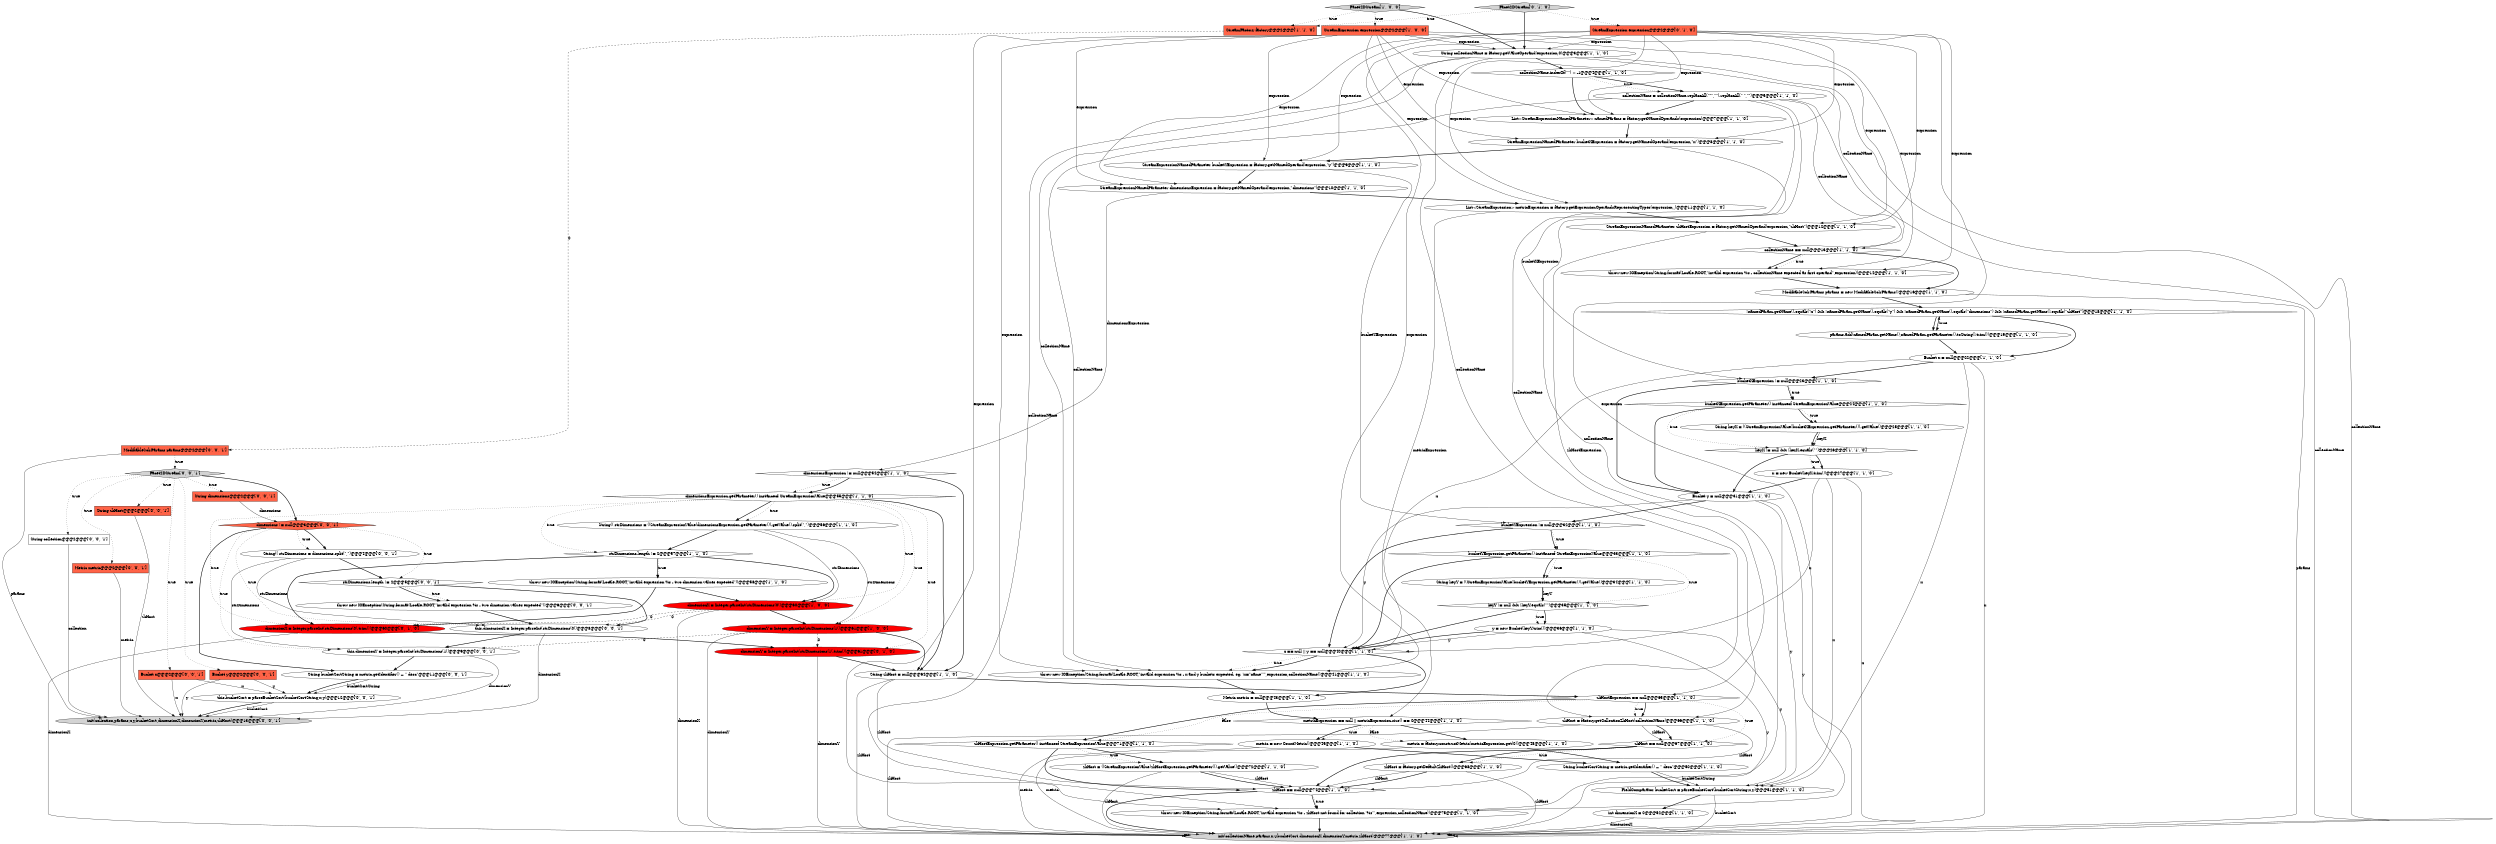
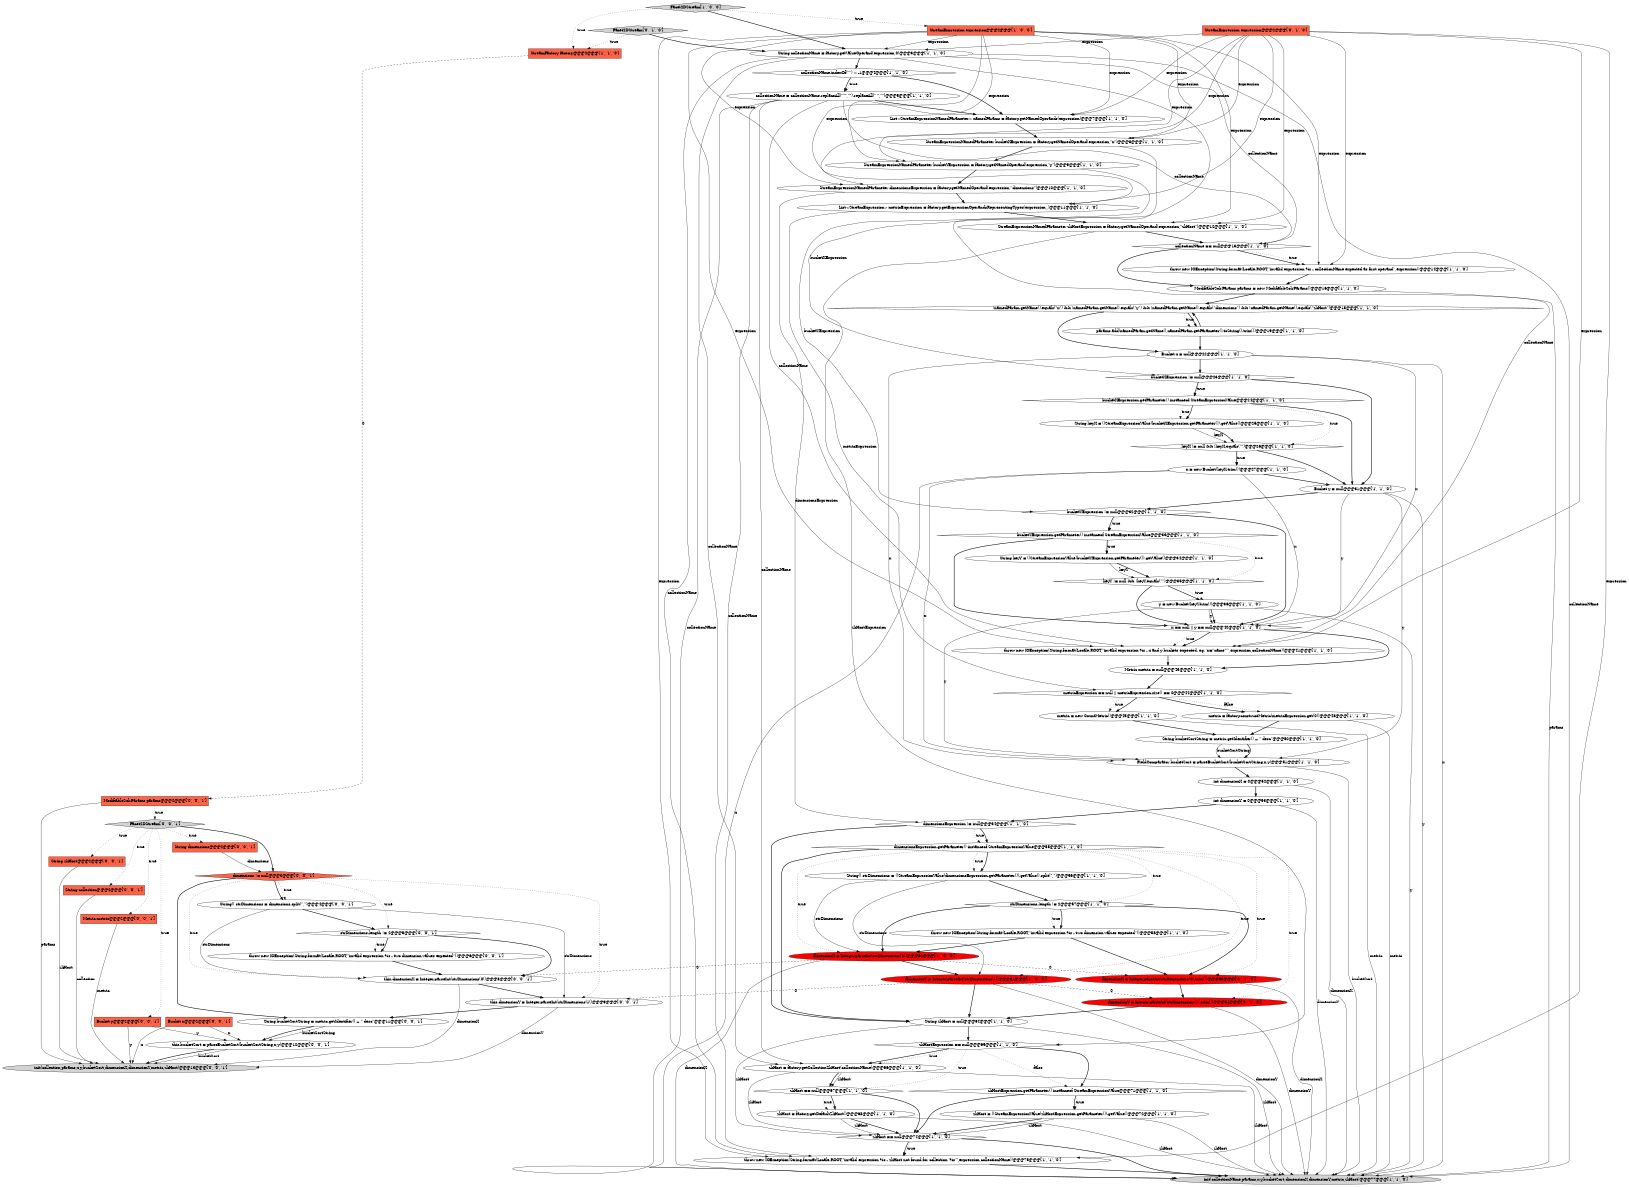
edge "Facet2DStream['0', '1', '0']" -> "StreamExpression expression@@@2@@@['0', '1', '0']": removed, label "true"
node "String collection@@@2@@@['0', '0', '1']": fillcolor white -> tomato
edge "Facet2DStream['0', '0', '1']" -> "Bucket x@@@2@@@['0', '0', '1']": removed, label "true"
node "int dimensionY = 0@@@53@@@['1', '1', '0']": added
